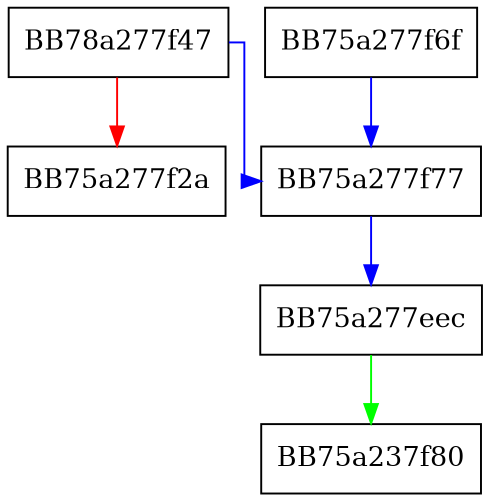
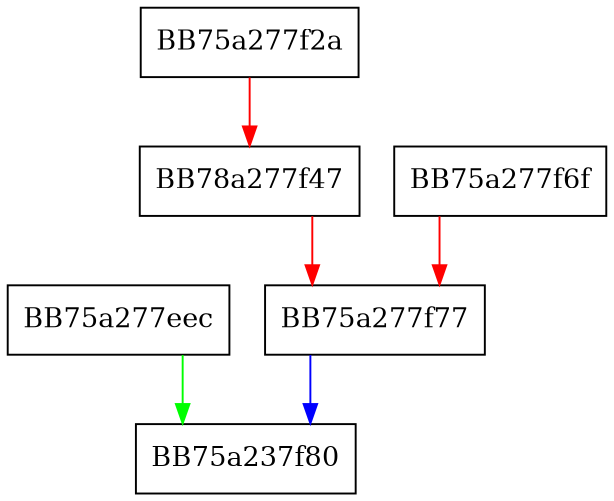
edge "BB78a277f47" -> "BB75a277f2a": reversed
edge "BB75a277f6f" -> "BB75a277f77": color blue -> red
edge "BB78a277f47" -> "BB75a277f77": color blue -> red
edge "BB75a277f77" -> "BB75a277eec": now "BB75a277f77" -> "BB75a237f80"
